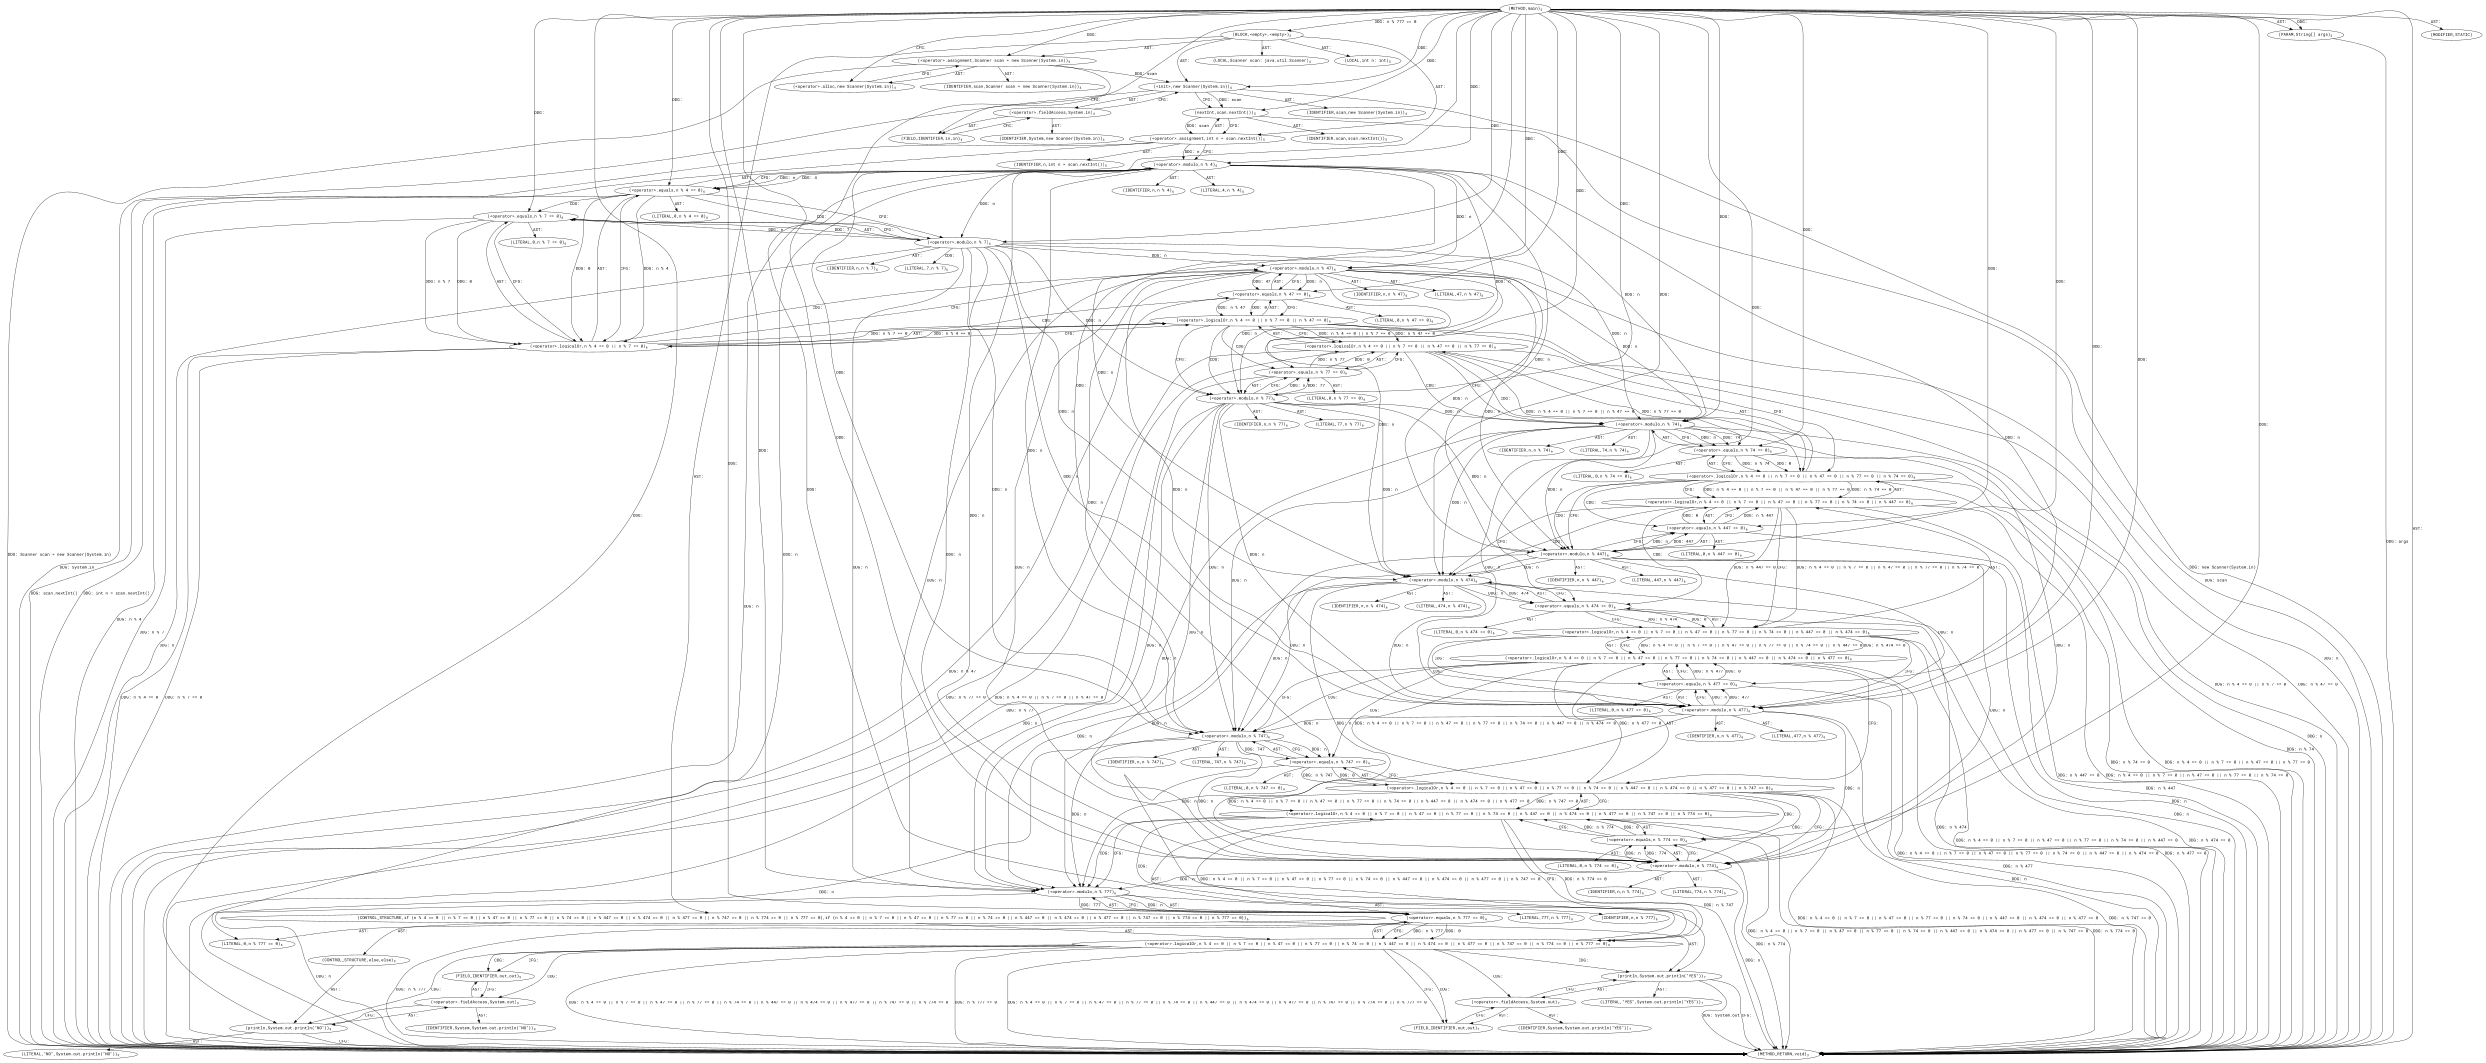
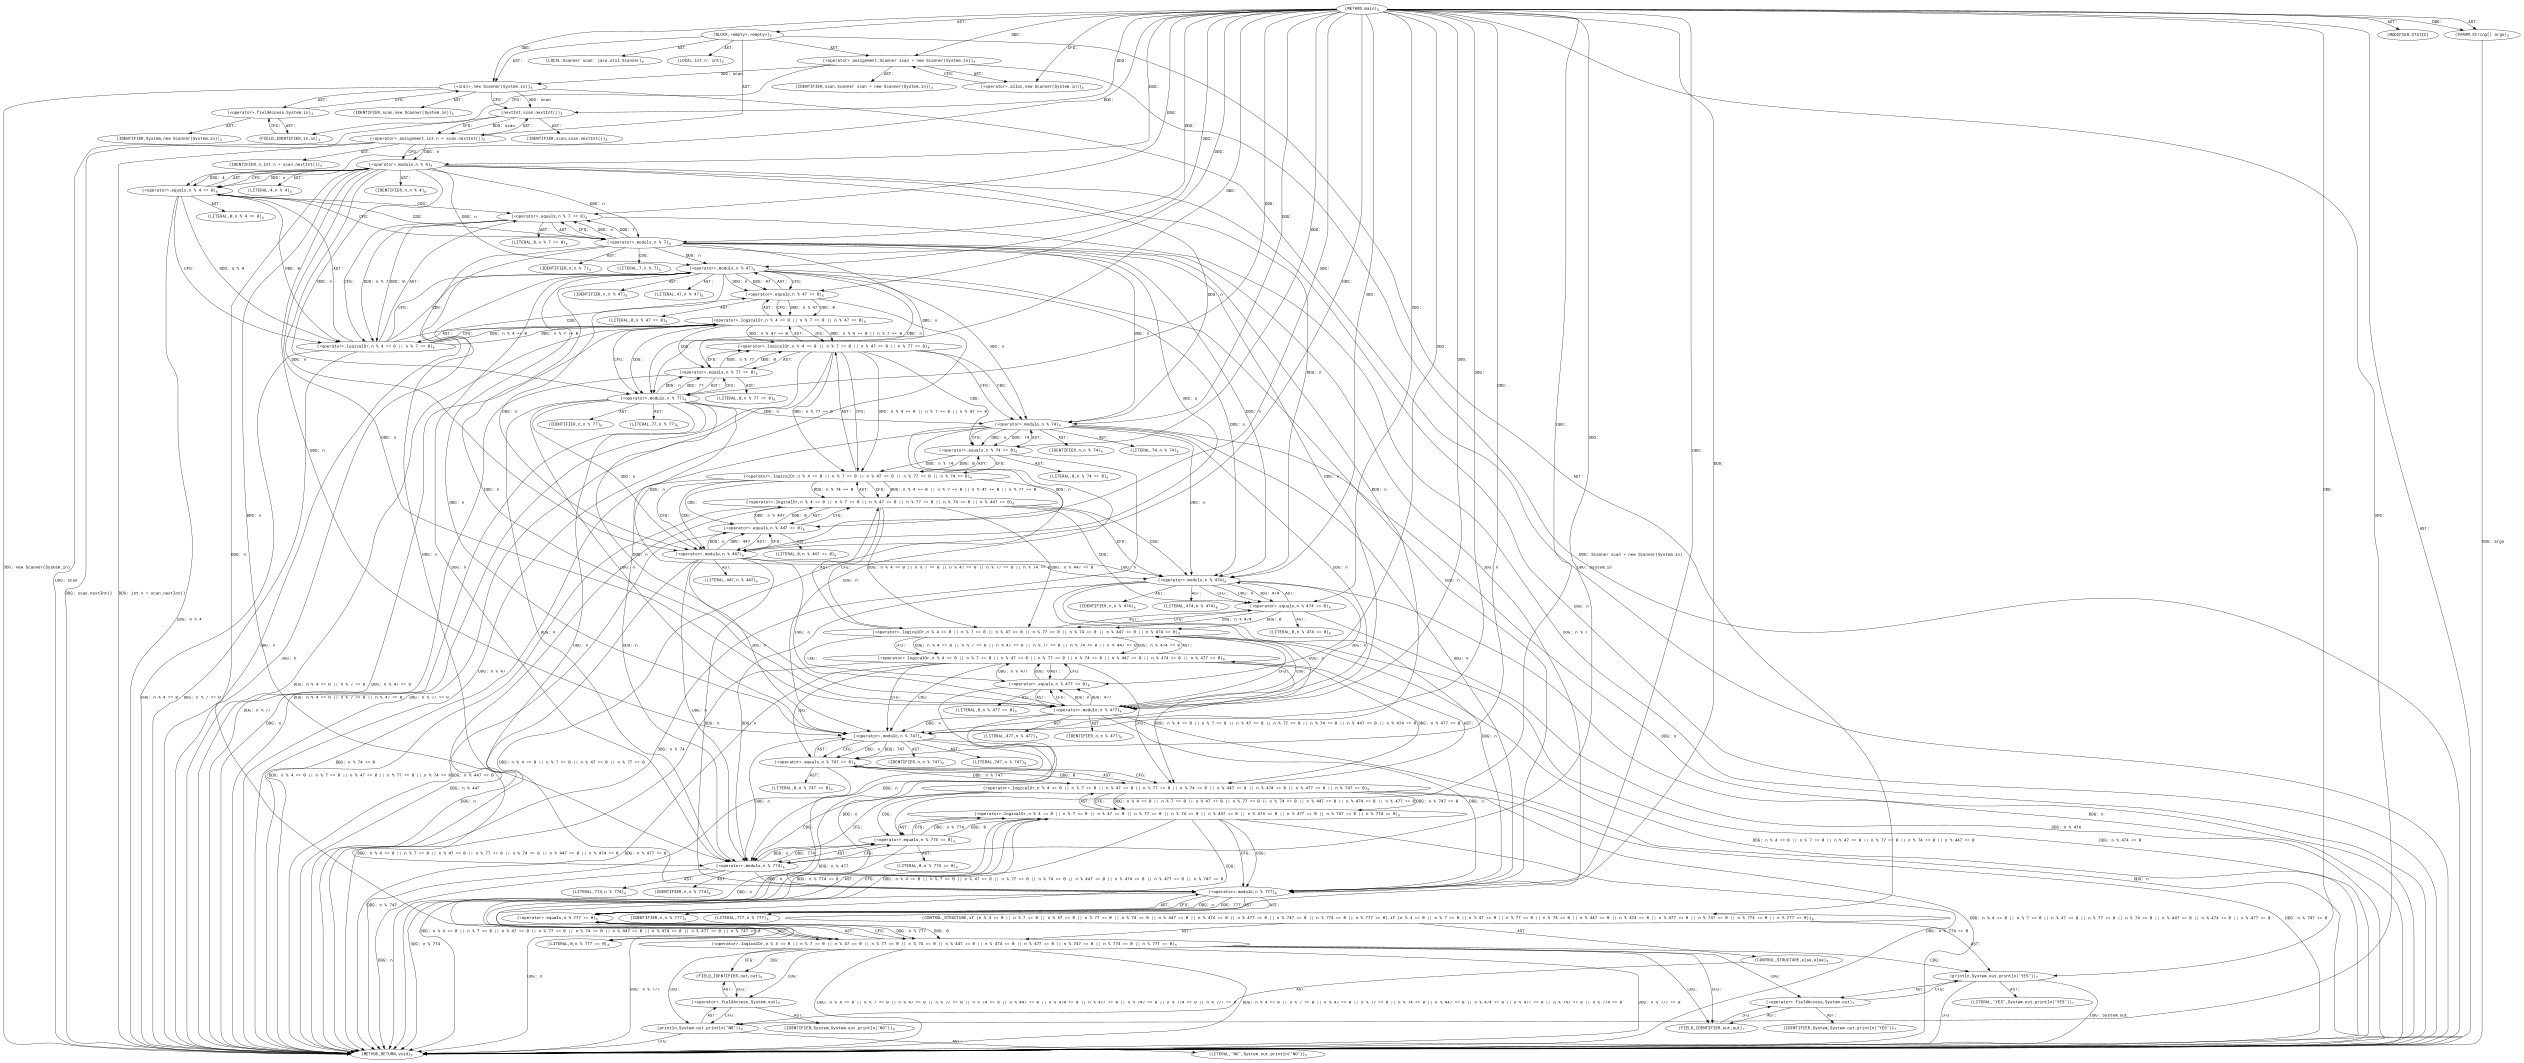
edge "(METHOD,main)" -> "(BLOCK,<empty>,<empty>)": label "DDG: n % 777 == 0" -> "AST: "
node "(IDENTIFIER,n,n % 447)": removed
